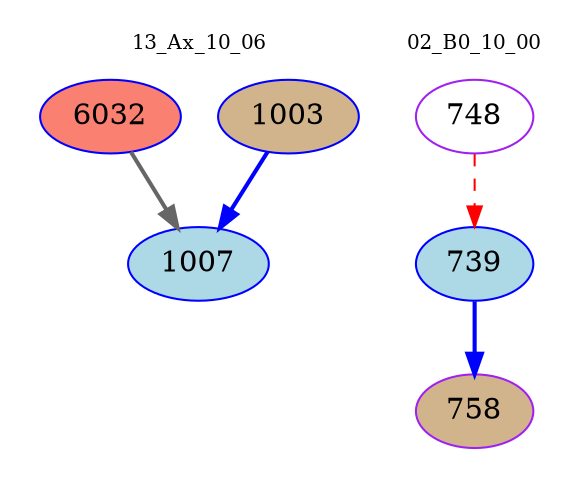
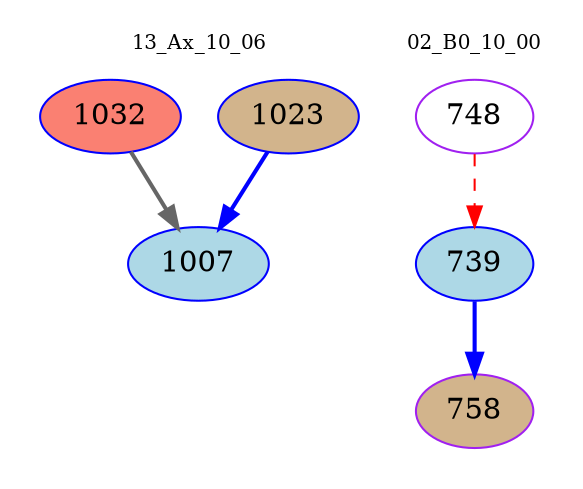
node "6032": label "6032" -> "1032"
node "1003": label "1003" -> "1023"
